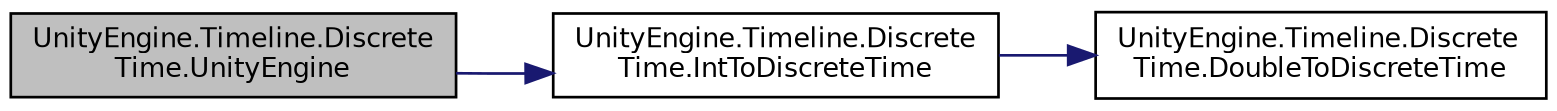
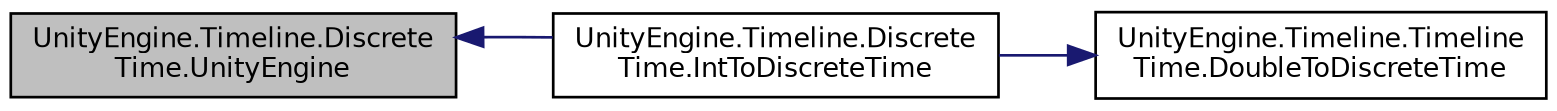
node "UnityEngine.Timeline.Discrete Time.DoubleToDiscreteTime": label "UnityEngine.Timeline.Discrete Time.DoubleToDiscreteTime" -> "UnityEngine.Timeline.Timeline Time.DoubleToDiscreteTime"
edge "UnityEngine.Timeline.Discrete Time.UnityEngine" -> "UnityEngine.Timeline.Discrete Time.IntToDiscreteTime": reversed
